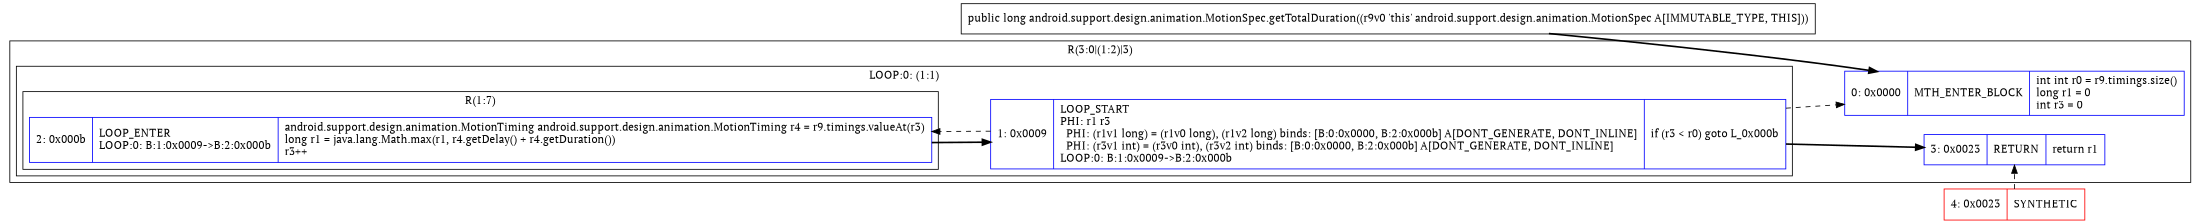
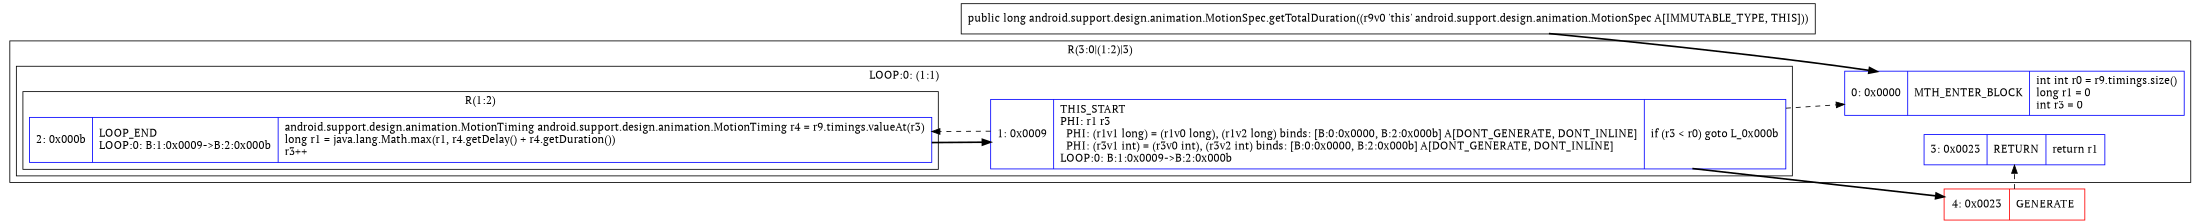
cluster "R(1:7)": label "R(1:7)" -> "R(1:2)"
node "1: 0x0009": text "LOOP_START" -> "THIS_START"
node "2: 0x000b": text "LOOP_ENTER" -> "LOOP_END"
edge "1: 0x0009" -> "3: 0x0023": now "1: 0x0009" -> "4: 0x0023"
node "4: 0x0023": text "SYNTHETIC" -> "GENERATE"
